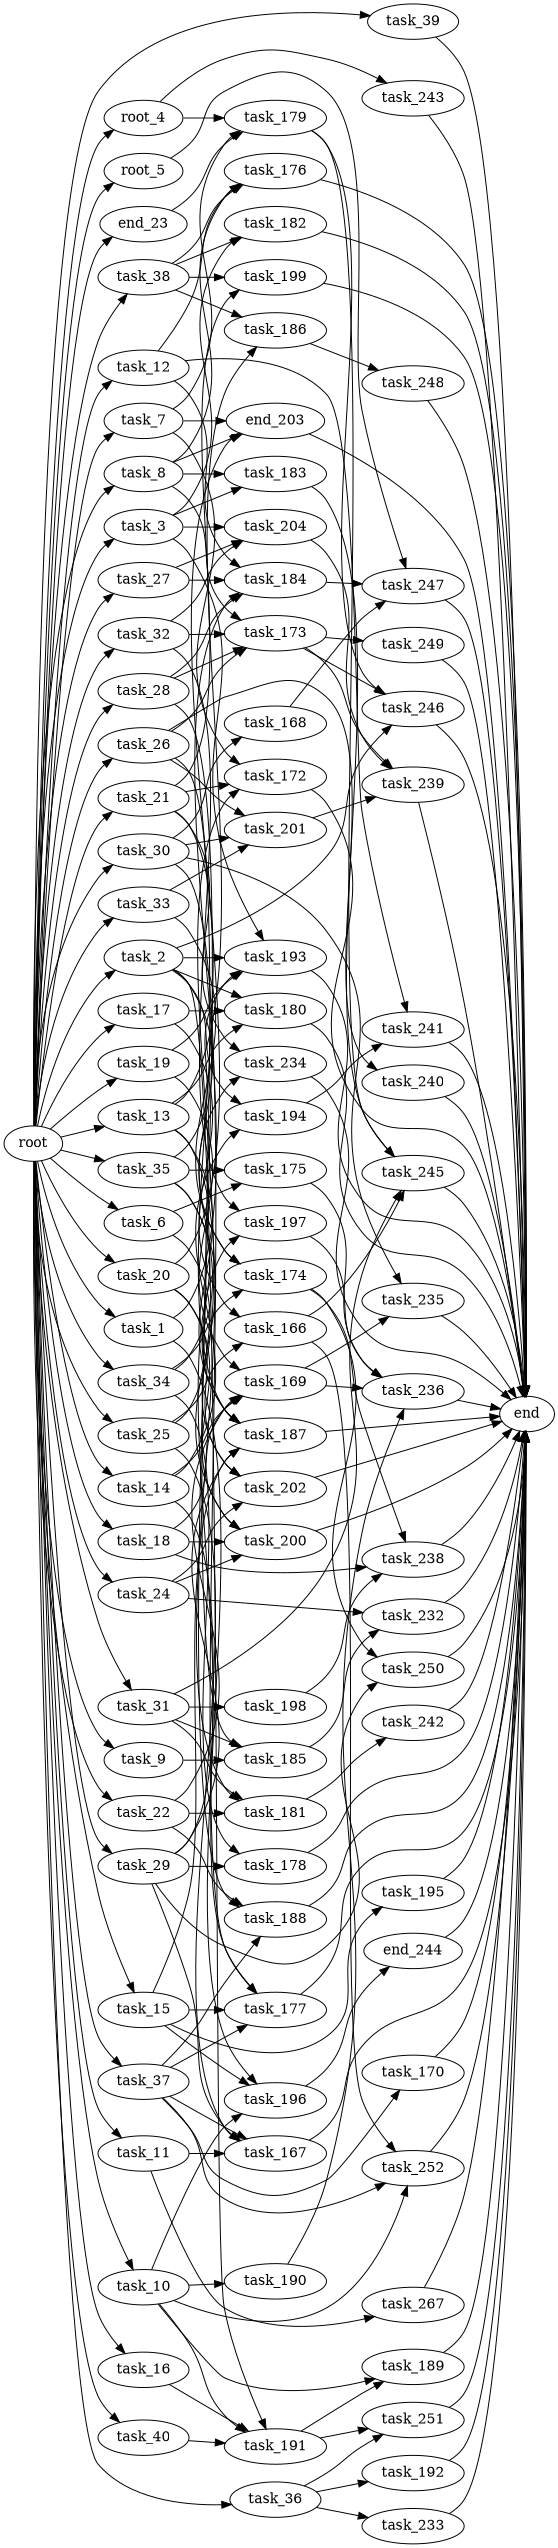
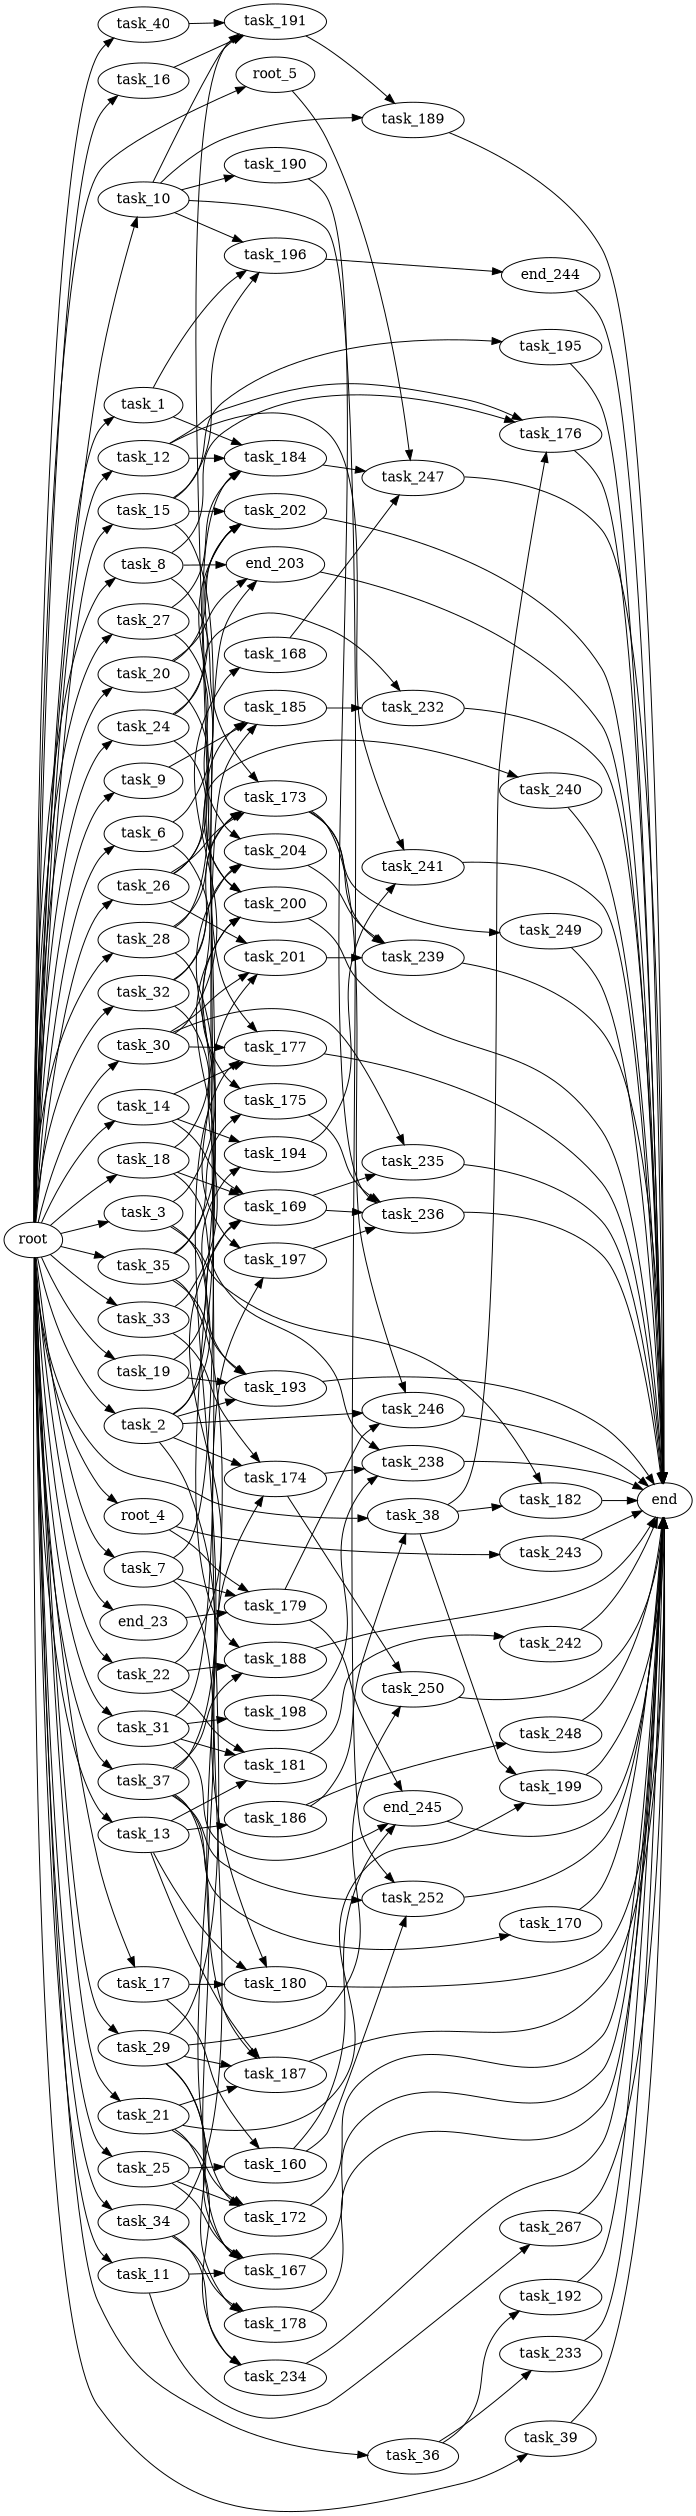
edge "task_38" -> "task_186": reversed
node "task_183": removed
node "task_245": label "task_245" -> "end_245"
node "task_166": label "task_166" -> "task_160"
edge "task_15" -> "task_187": now "task_15" -> "task_202"
node "task_251": removed
